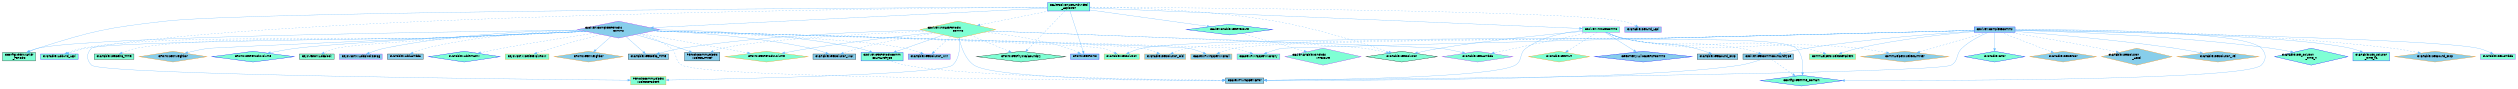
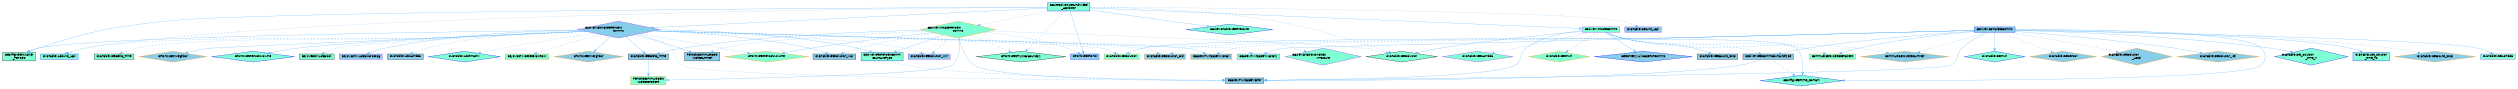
edge "CSolver::InitiatePeriodic Comms" -> "CVariable::GetLambda": removed
node "CVariable::Error": label "CVariable::Error" -> "CVariable::SetmuT"
edge "CSolver::CompletePeriodic Comms" -> "PeriodicCommHelpers ::selectGradient": now "CVariable::GetDelta_Time" -> "PeriodicCommHelpers ::selectGradient"
